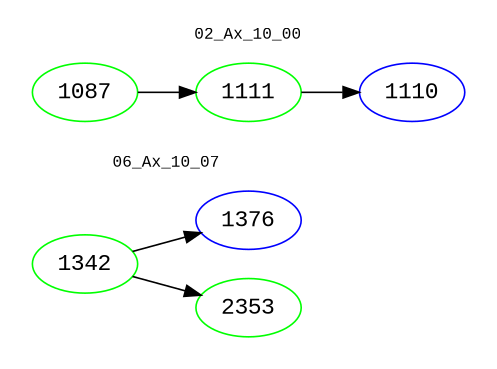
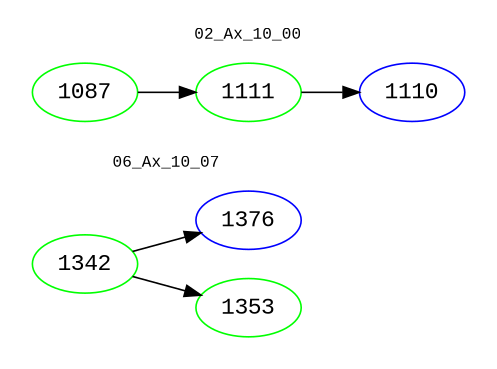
node "2353": label "2353" -> "1353"
